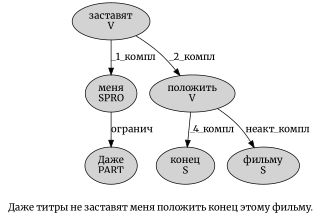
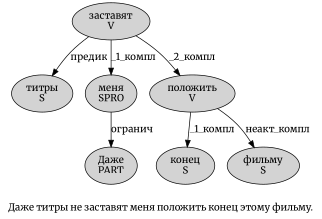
node "титры S": added
edge "положить V" -> "конец S": label "_4_компл" -> "_1_компл"
